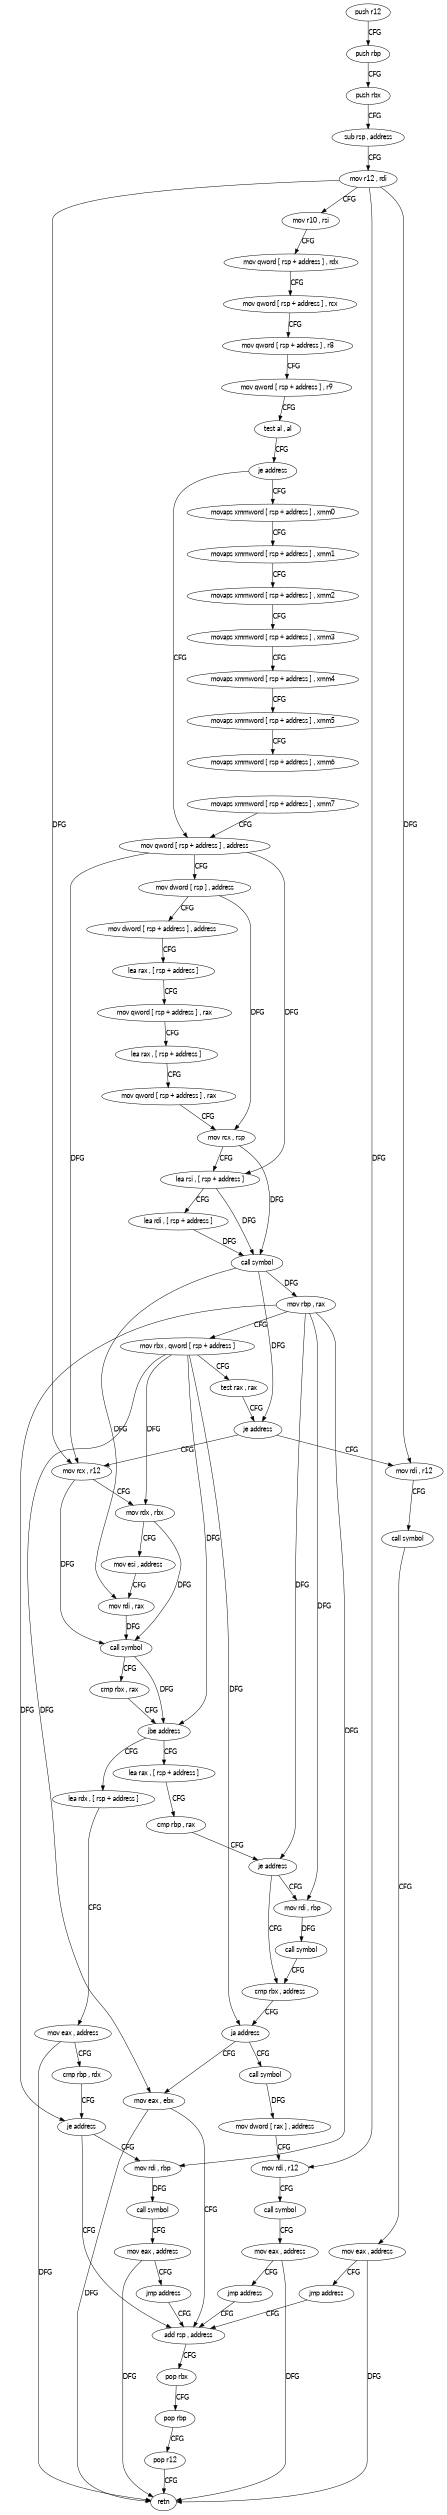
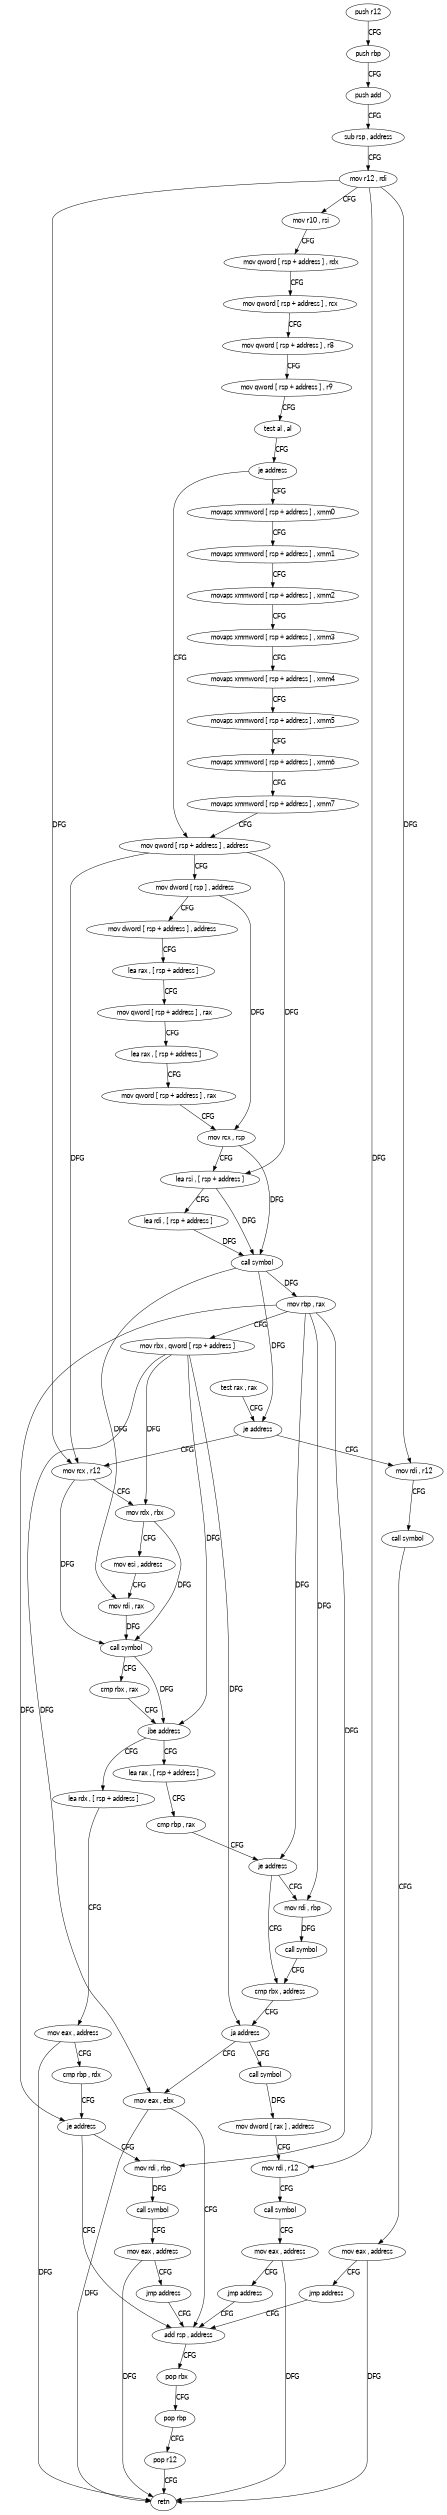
node "push rbx": label "push rbx" -> "push add"
edge "movaps xmmword [ rsp + address ] , xmm6" -> "movaps xmmword [ rsp + address ] , xmm7": added, label "CFG"
edge "mov rbx , qword [ rsp + address ]" -> "test rax , rax": removed, label "CFG"
